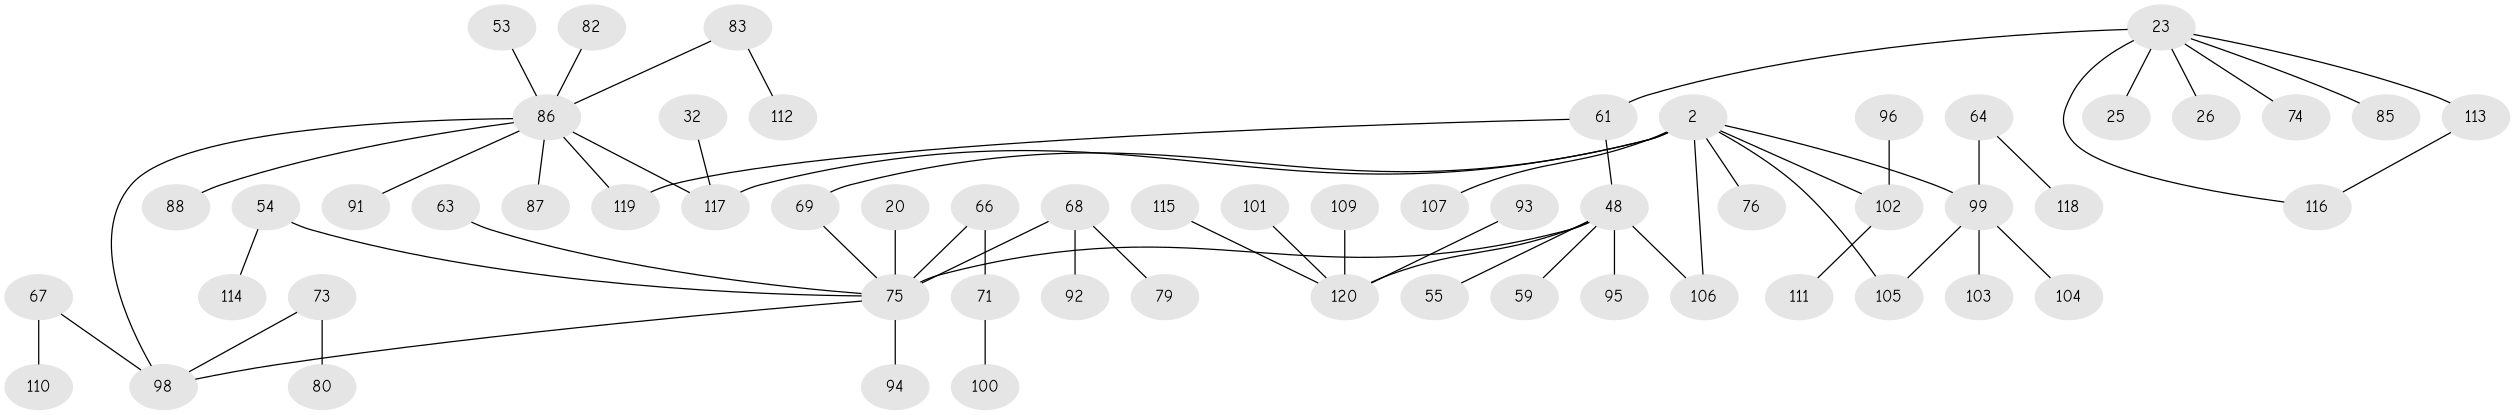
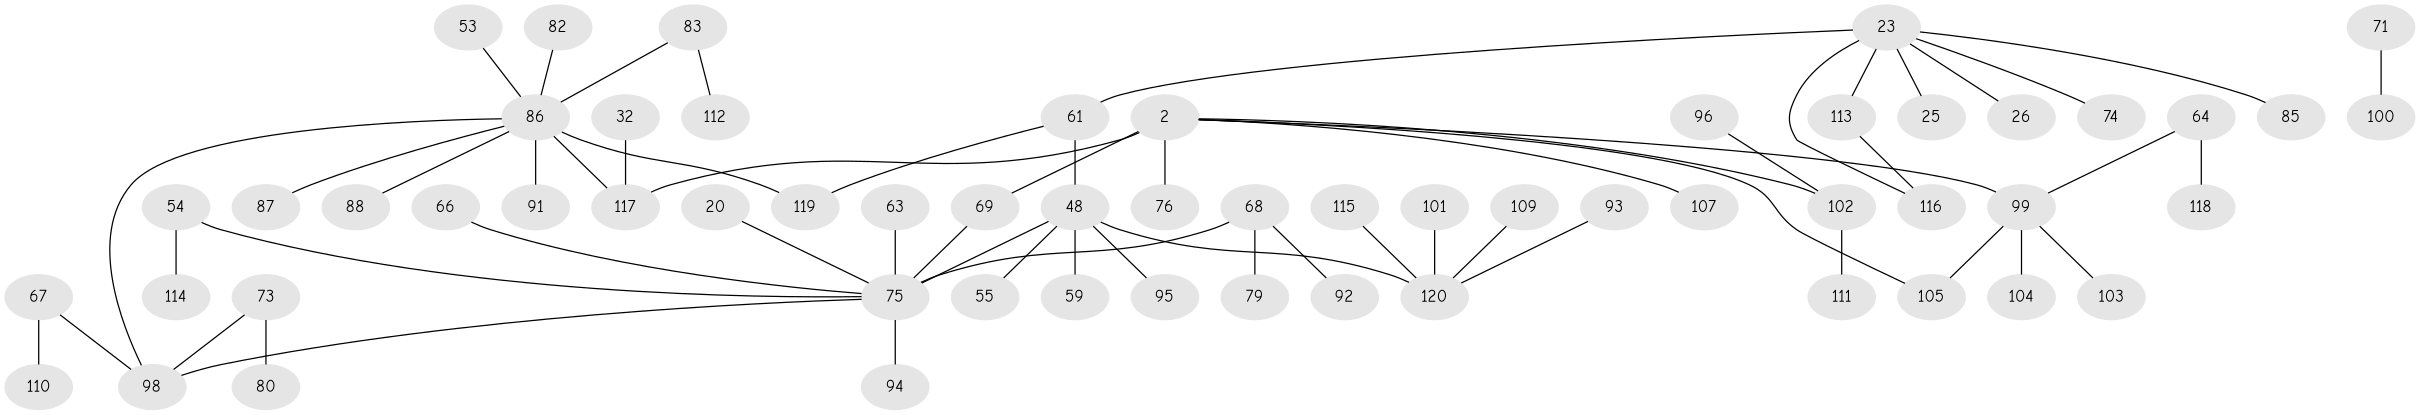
edge "66" -- "71": removed
node "106": removed
